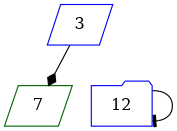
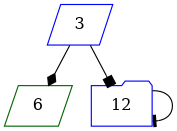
edge "3" -> "12": added
node "7": label "7" -> "6"
